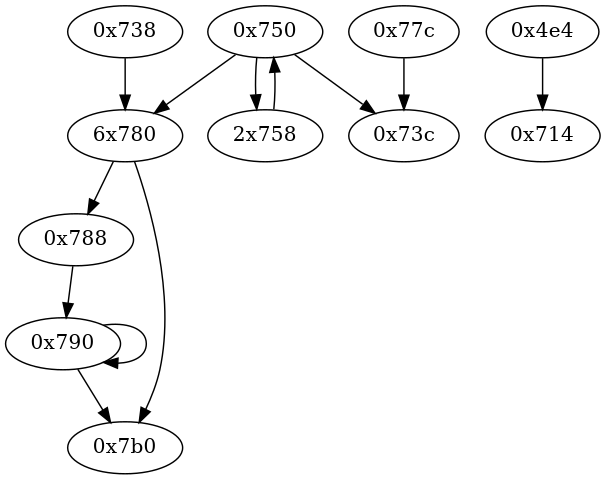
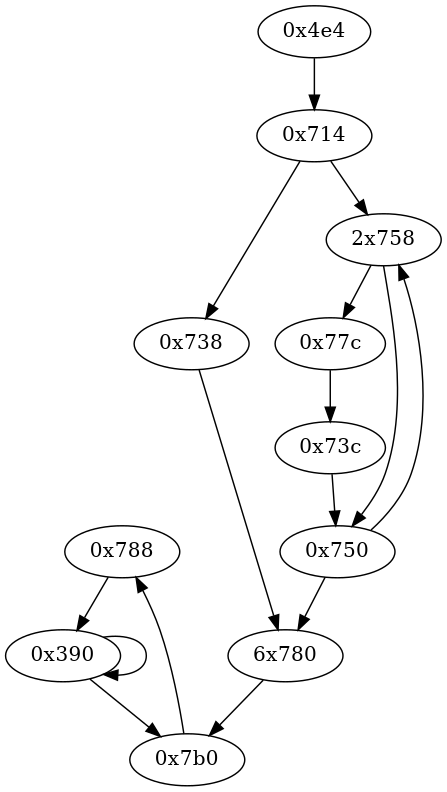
edge "0x750" -> "0x73c": reversed
edge "6x780" -> "0x788": now "0x7b0" -> "0x788"
edge "0x714" -> "2x758": added
edge "0x714" -> "0x738": added
edge "2x758" -> "0x77c": added
node "0x790": label "0x790" -> "0x390"
